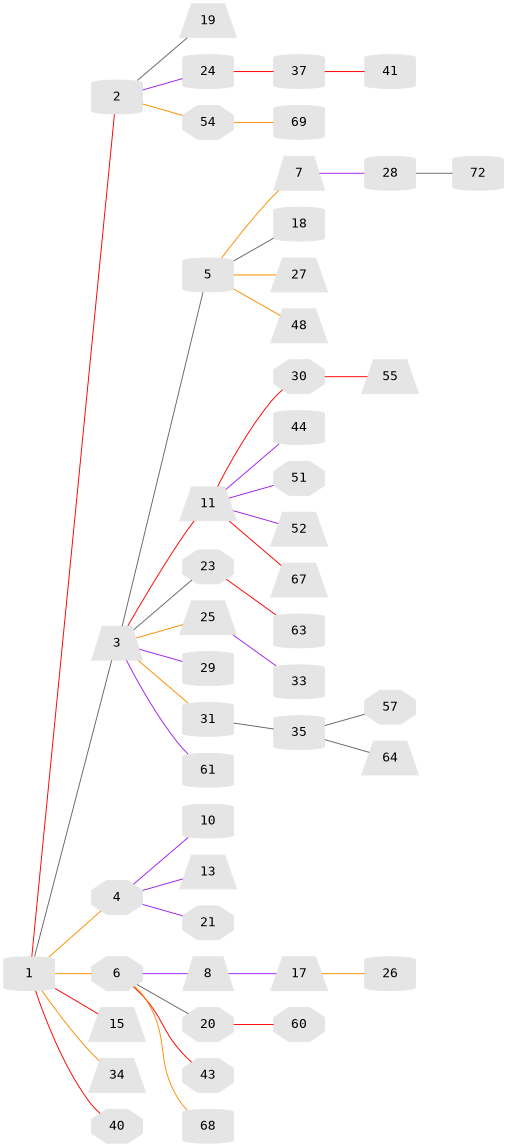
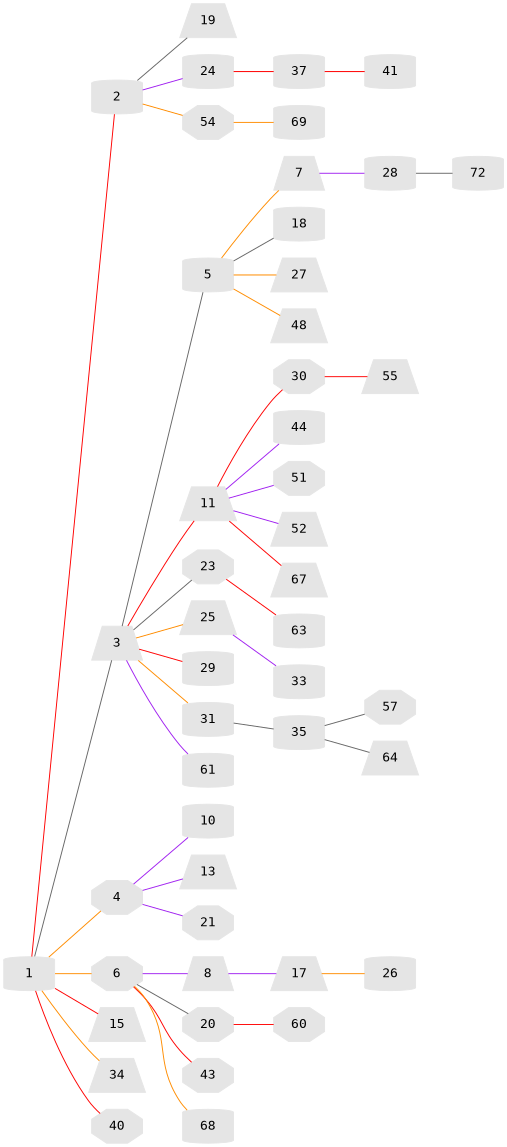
edge "3" -- "29": color purple -> red
